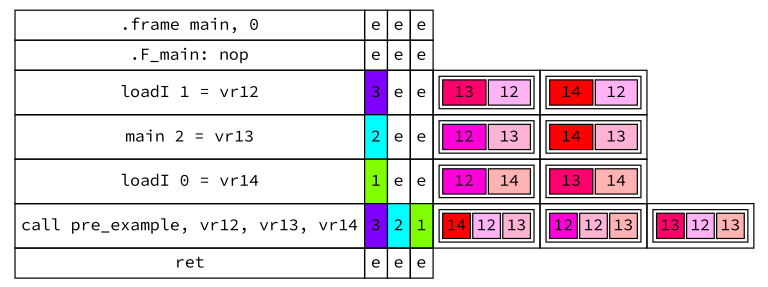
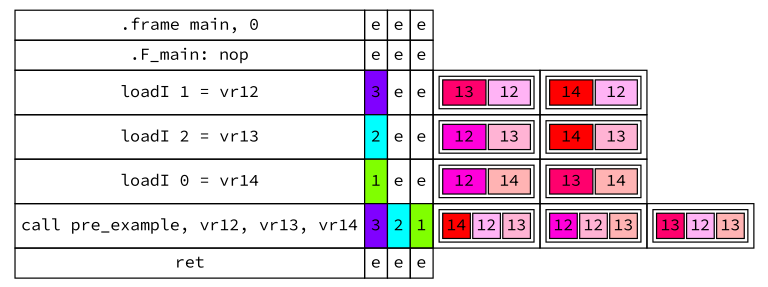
node ".frame main, 0": text "main 2 = vr13" -> "loadI 2 = vr13"
